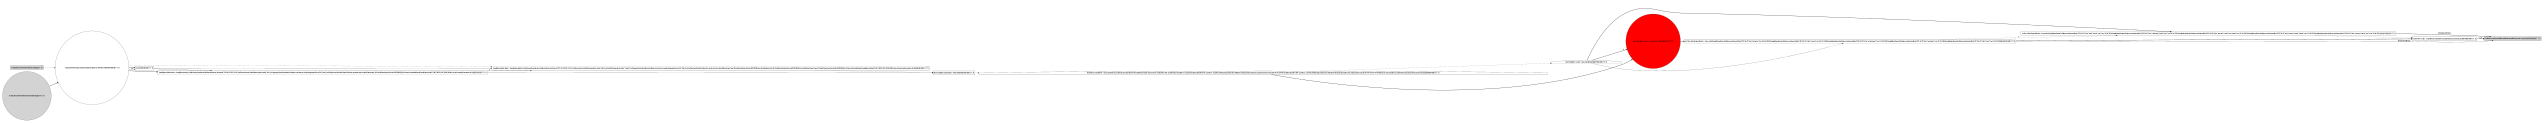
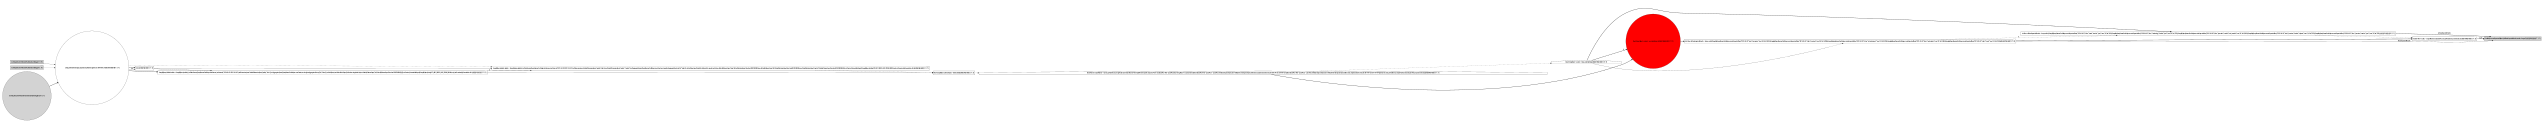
node "testMergeResultsWithLimitPushDownSortByAgg['1', '0', '0']": added
